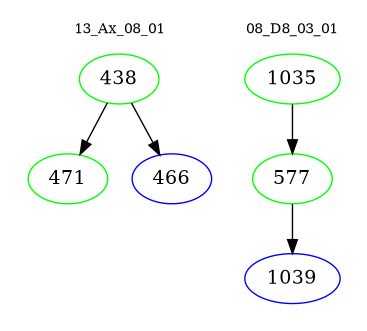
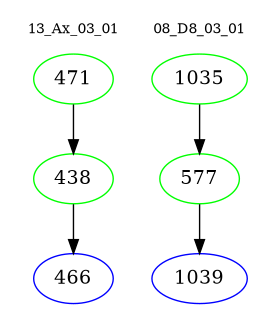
cluster "13_Ax_08_01": label "13_Ax_08_01" -> "13_Ax_03_01"
edge "438" -> "471": reversed
